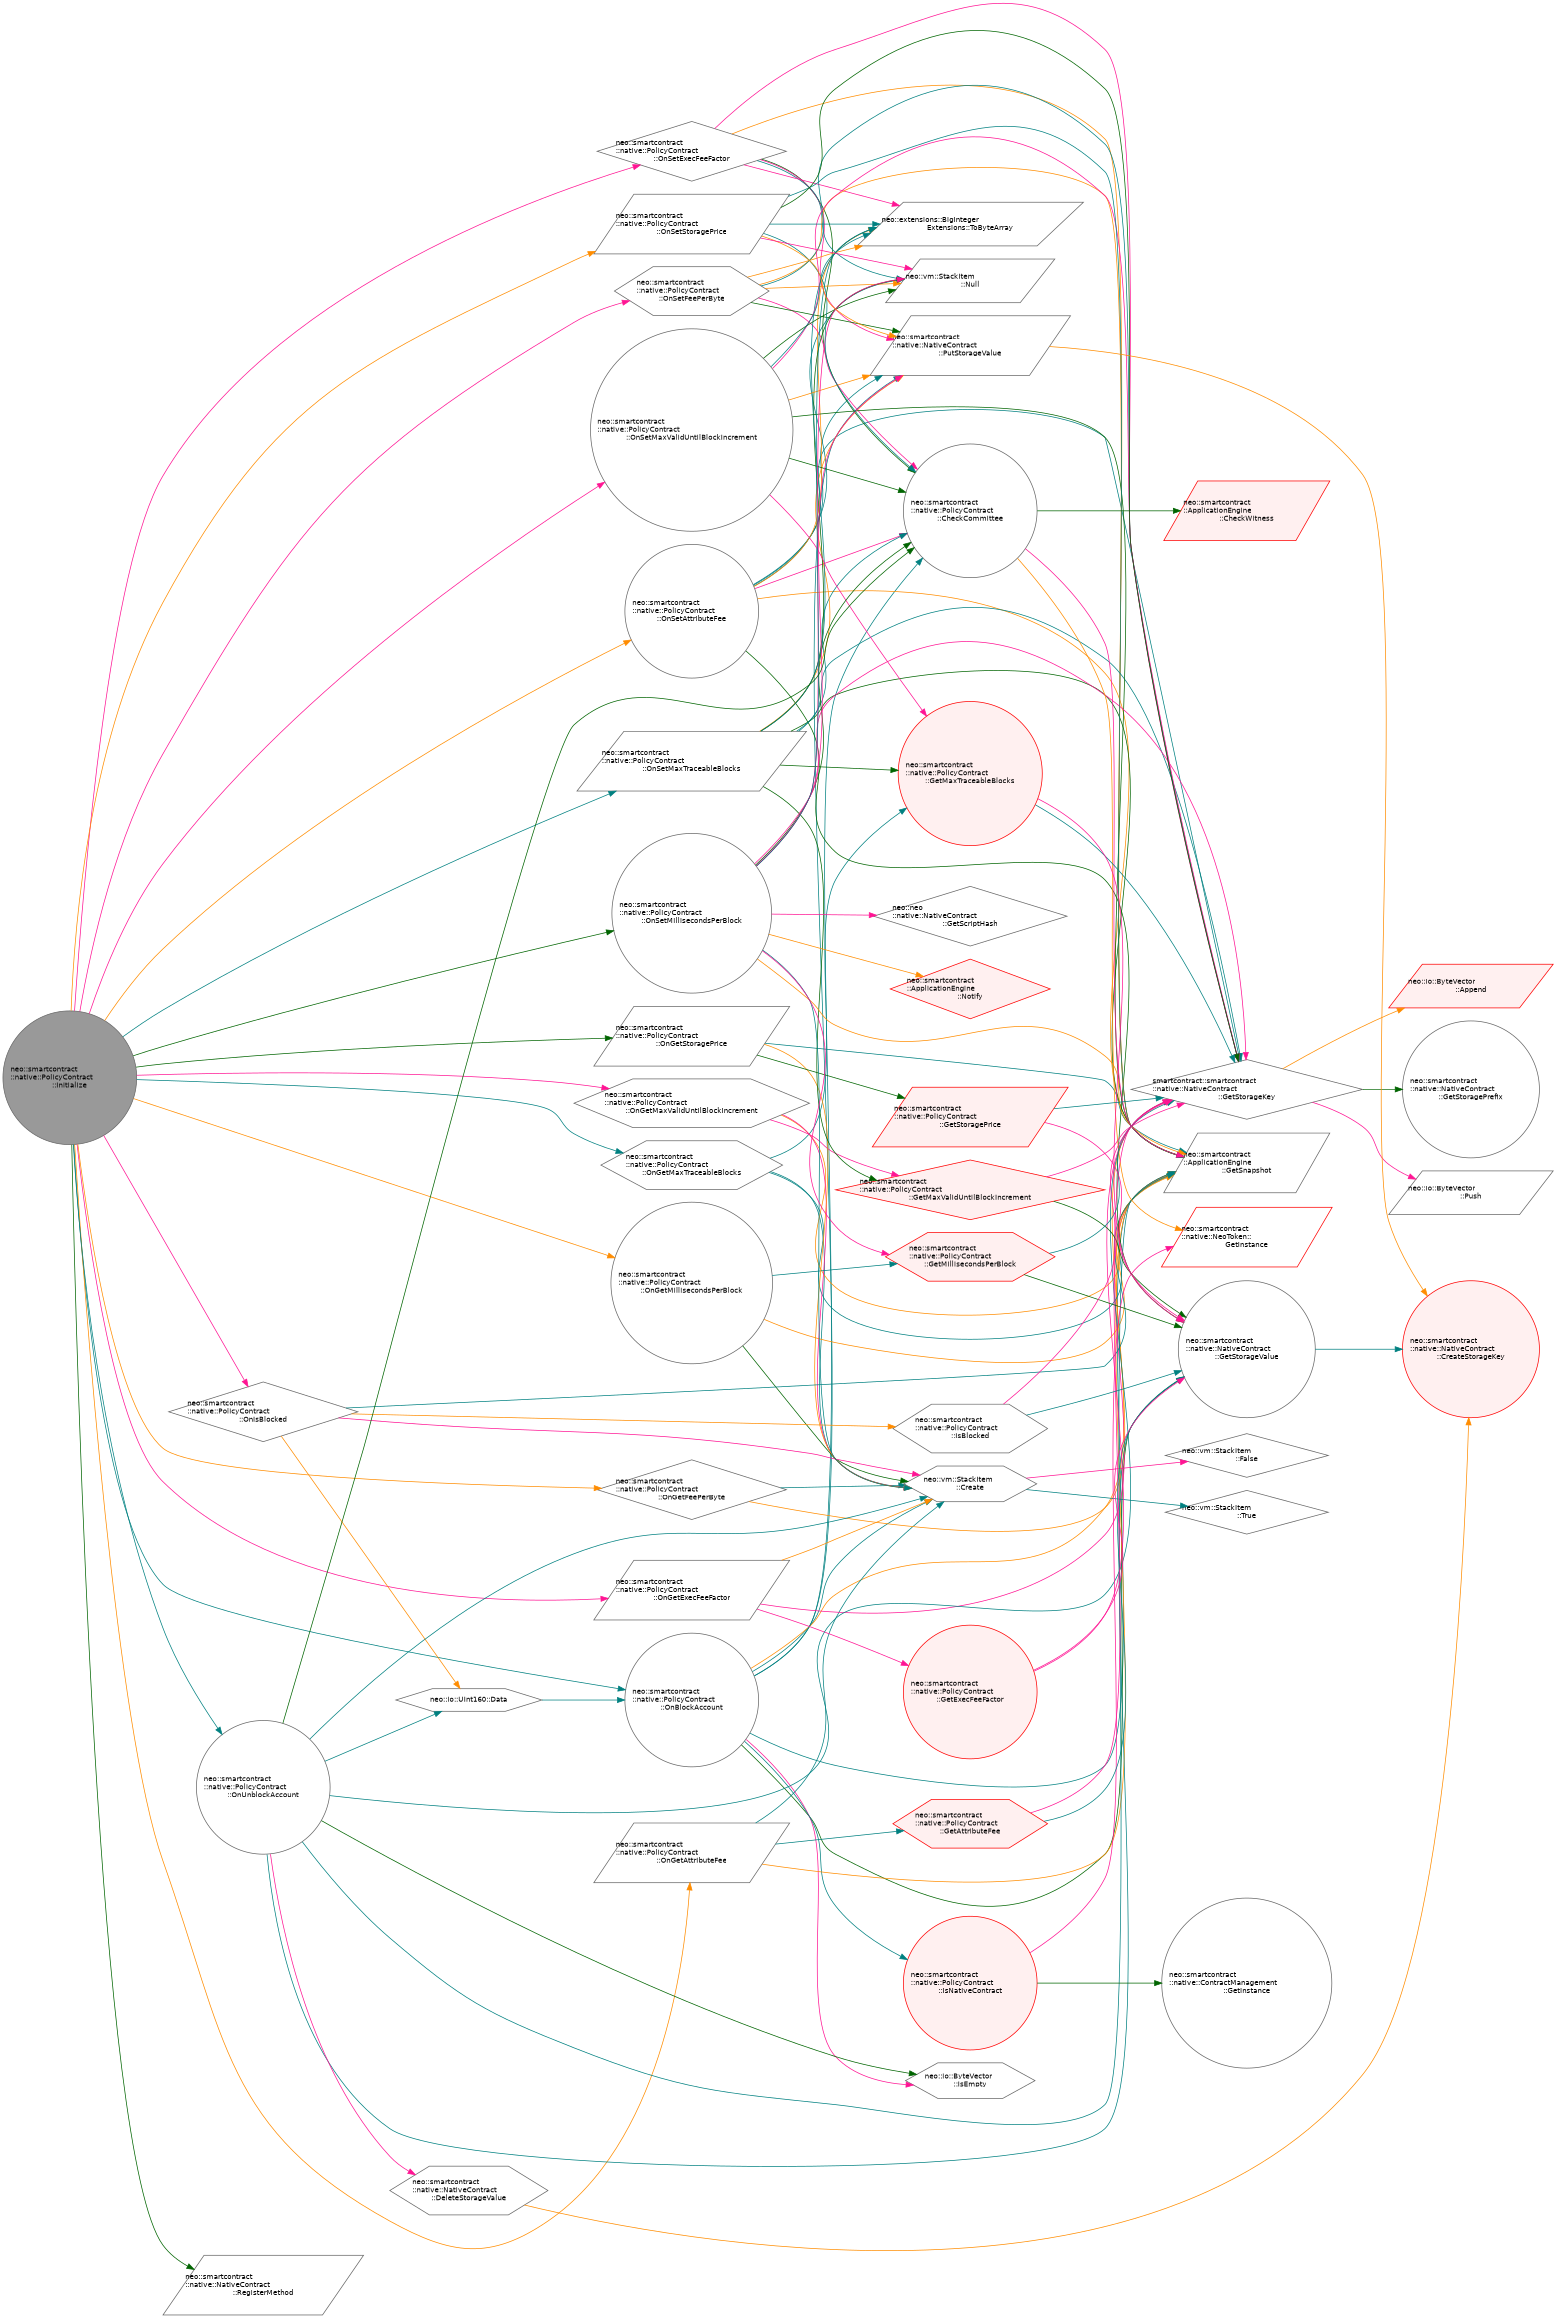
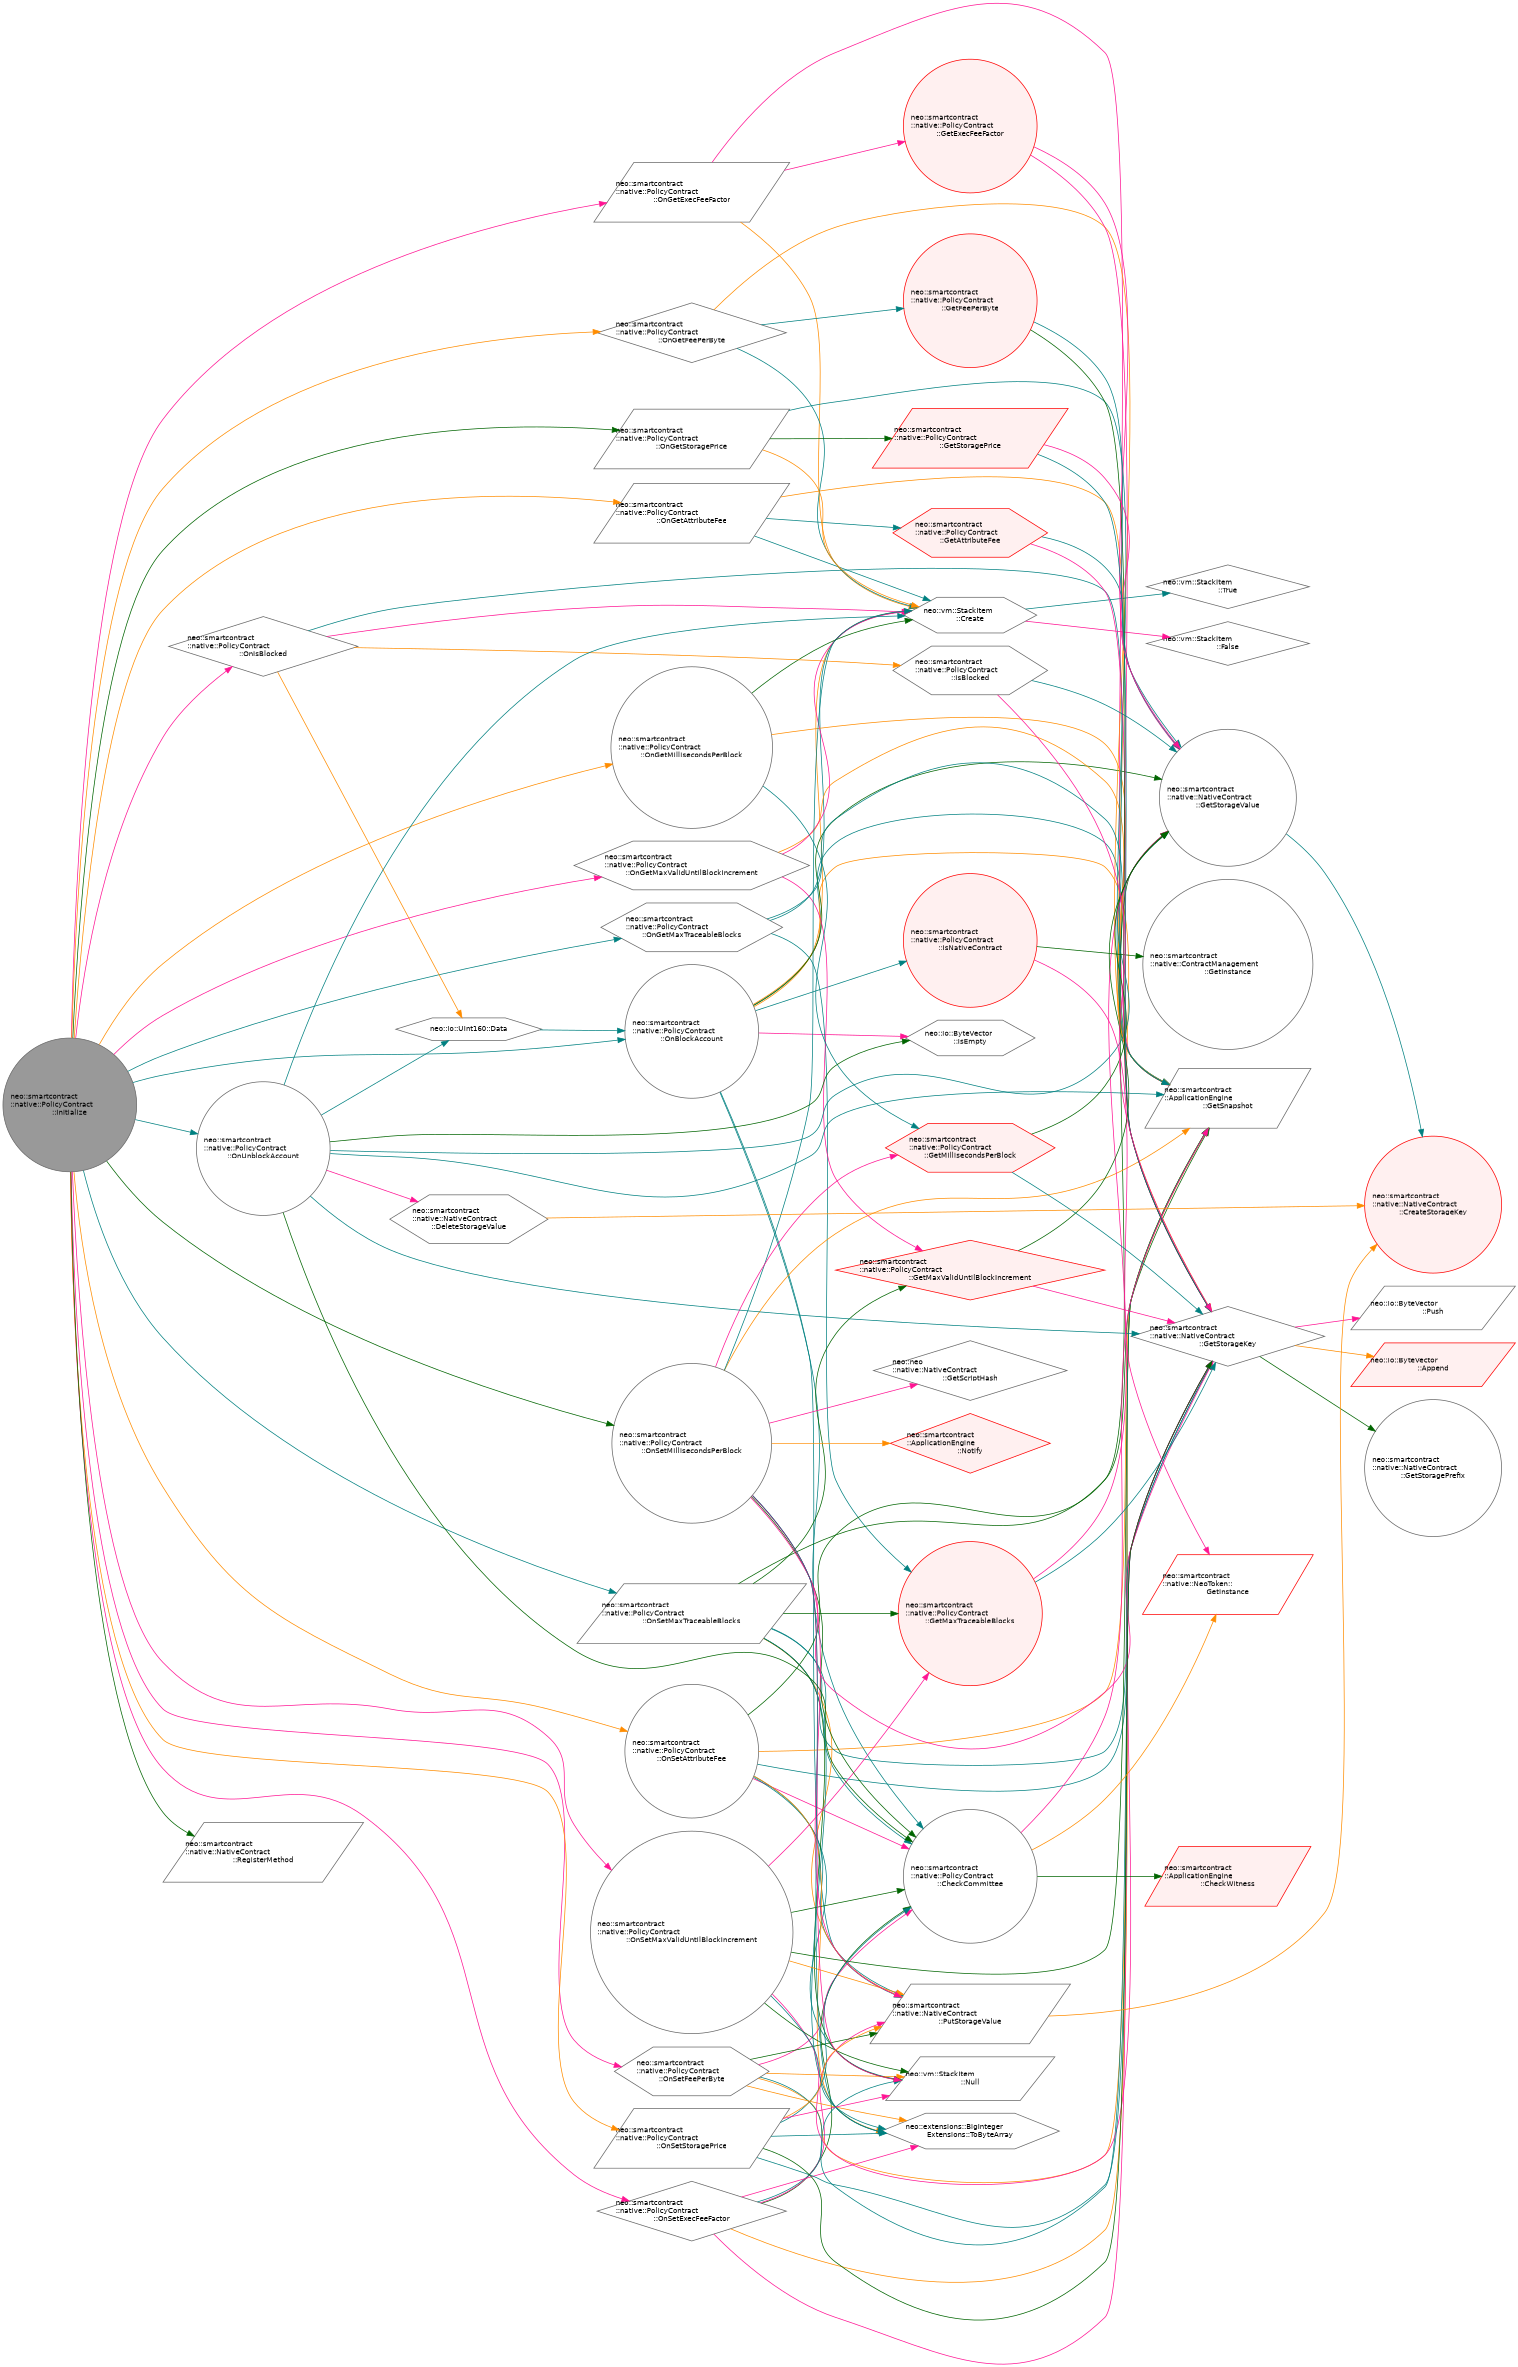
node "neo::extensions::BigInteger Extensions::ToByteArray": shape parallelogram -> hexagon
node "neo::smartcontract ::native::PolicyContract ::GetFeePerByte": added
node "smartcontract::smartcontract ::native::NativeContract ::GetStorageKey": label "smartcontract::smartcontract ::native::NativeContract ::GetStorageKey" -> "neo::smartcontract ::native::NativeContract ::GetStorageKey"
edge "neo::smartcontract ::native::PolicyContract ::OnBlockAccount" -> "neo::vm::StackItem ::Create": color teal -> darkorange
